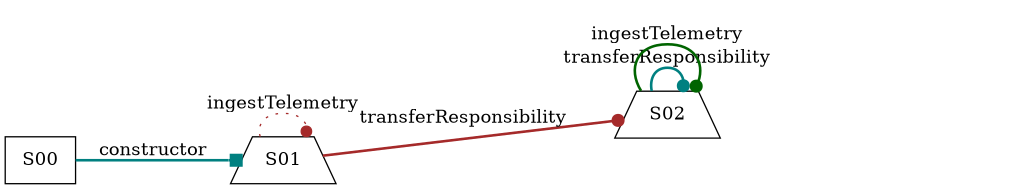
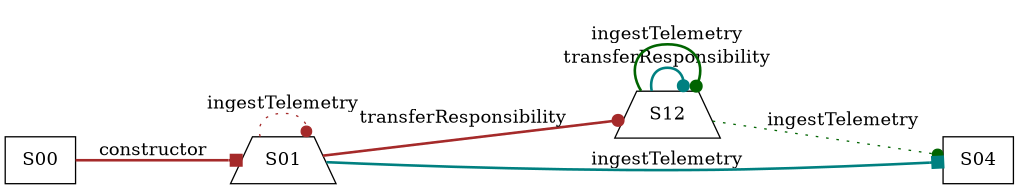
node "S02": label "S02" -> "S12"
edge "S00" -> "S01": color teal -> brown
node "S04": added
